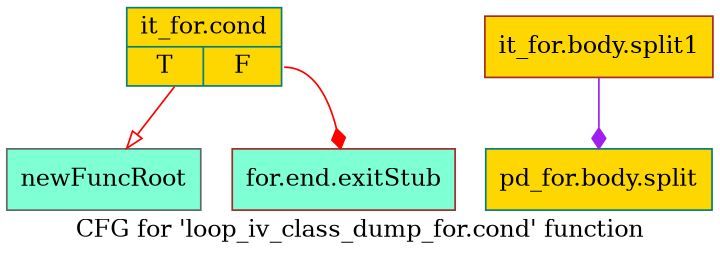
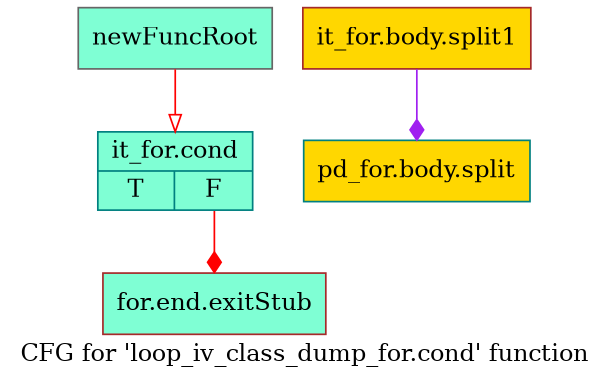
node "it_for.cond": fillcolor gold -> aquamarine
edge "it_for.cond" -> "newFuncRoot": reversed
